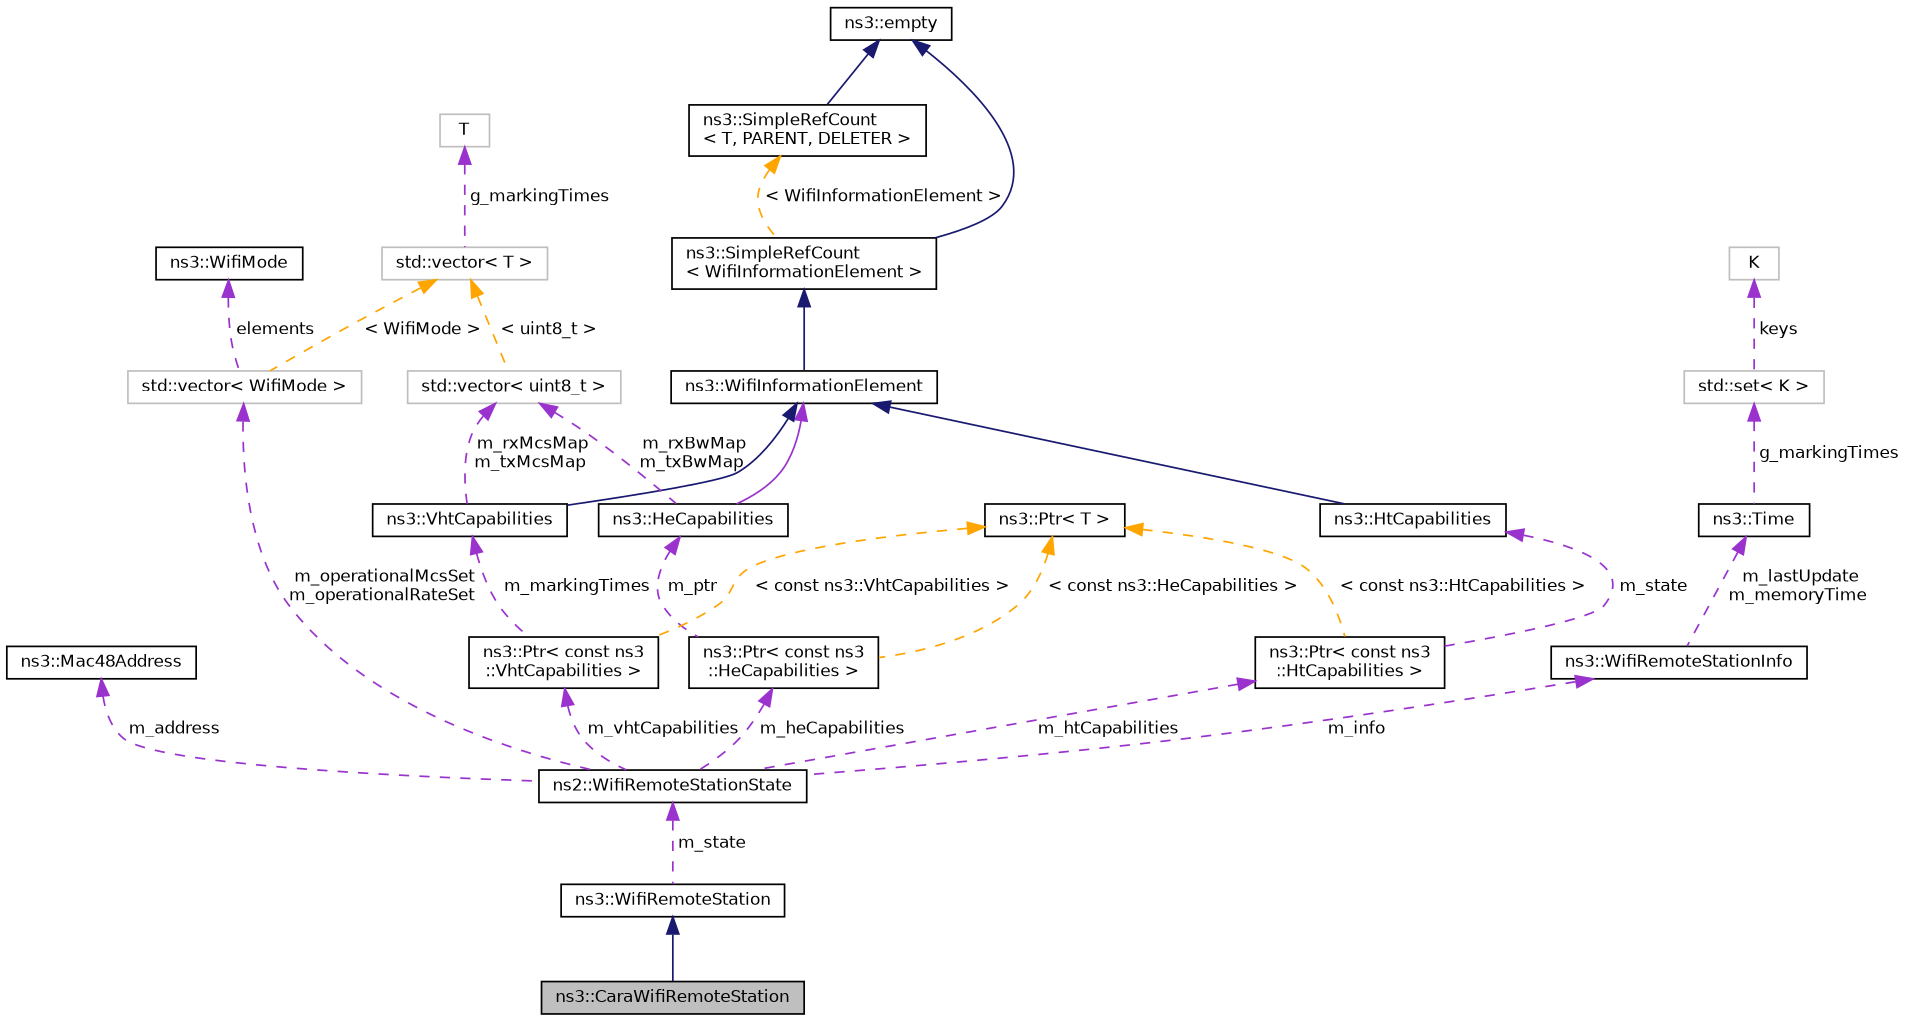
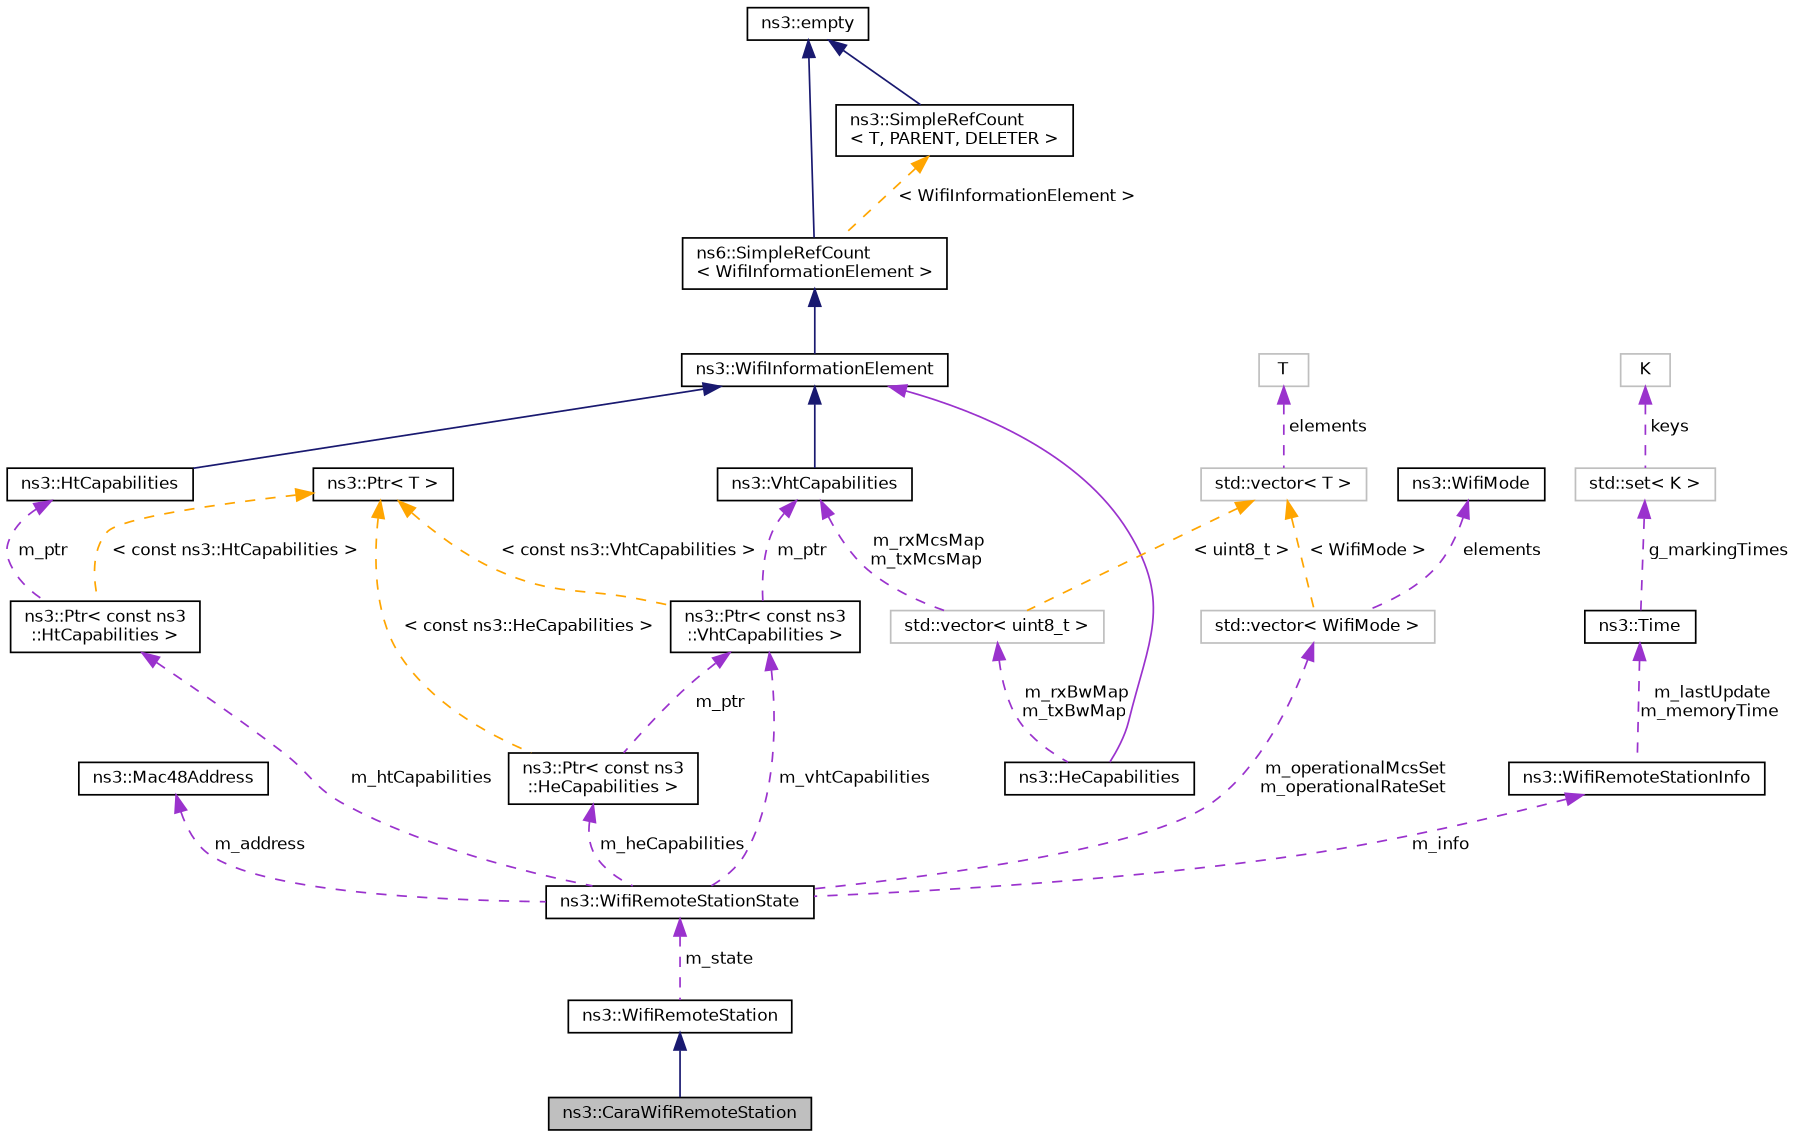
edge "std::vector< T >" -> "T": label " g_markingTimes" -> " elements"
node "ns3::SimpleRefCount < WifiInformationElement >": label "ns3::SimpleRefCount < WifiInformationElement >" -> "ns6::SimpleRefCount < WifiInformationElement >"
edge "ns3::VhtCapabilities" -> "std::vector< uint8_t >": reversed
edge "ns3::Ptr< const ns3 ::VhtCapabilities >" -> "ns3::VhtCapabilities": label " m_markingTimes" -> " m_ptr"
edge "ns3::Ptr< const ns3 ::HtCapabilities >" -> "ns3::HtCapabilities": label " m_state" -> " m_ptr"
edge "ns3::Ptr< const ns3 ::HeCapabilities >" -> "ns3::HeCapabilities": now "ns3::Ptr< const ns3 ::HeCapabilities >" -> "ns3::Ptr< const ns3 ::VhtCapabilities >"
node "ns2::WifiRemoteStationState": label "ns2::WifiRemoteStationState" -> "ns3::WifiRemoteStationState"
